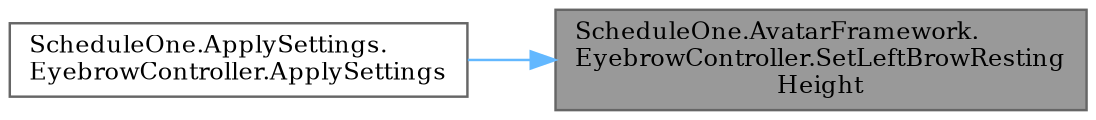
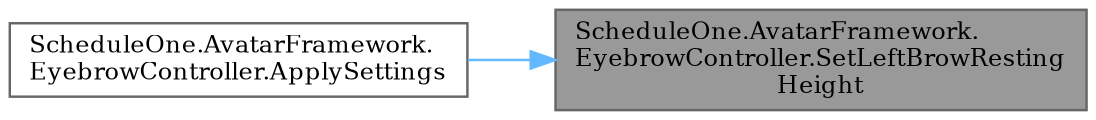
node "ScheduleOne.ApplySettings. EyebrowController.ApplySettings": label "ScheduleOne.ApplySettings. EyebrowController.ApplySettings" -> "ScheduleOne.AvatarFramework. EyebrowController.ApplySettings"
